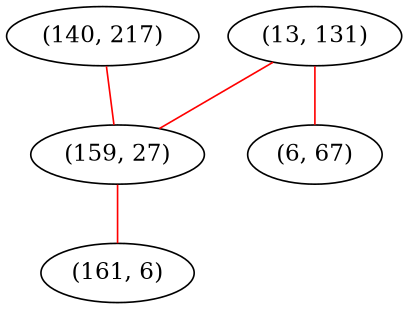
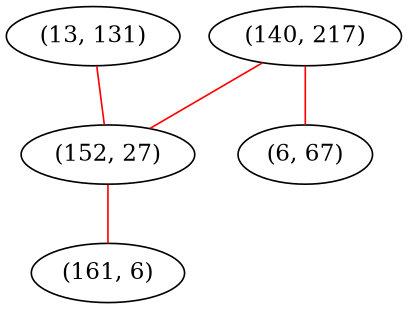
edge "(13, 131)" -- "(6, 67)": now "(140, 217)" -- "(6, 67)"
node "(159, 27)": label "(159, 27)" -> "(152, 27)"
